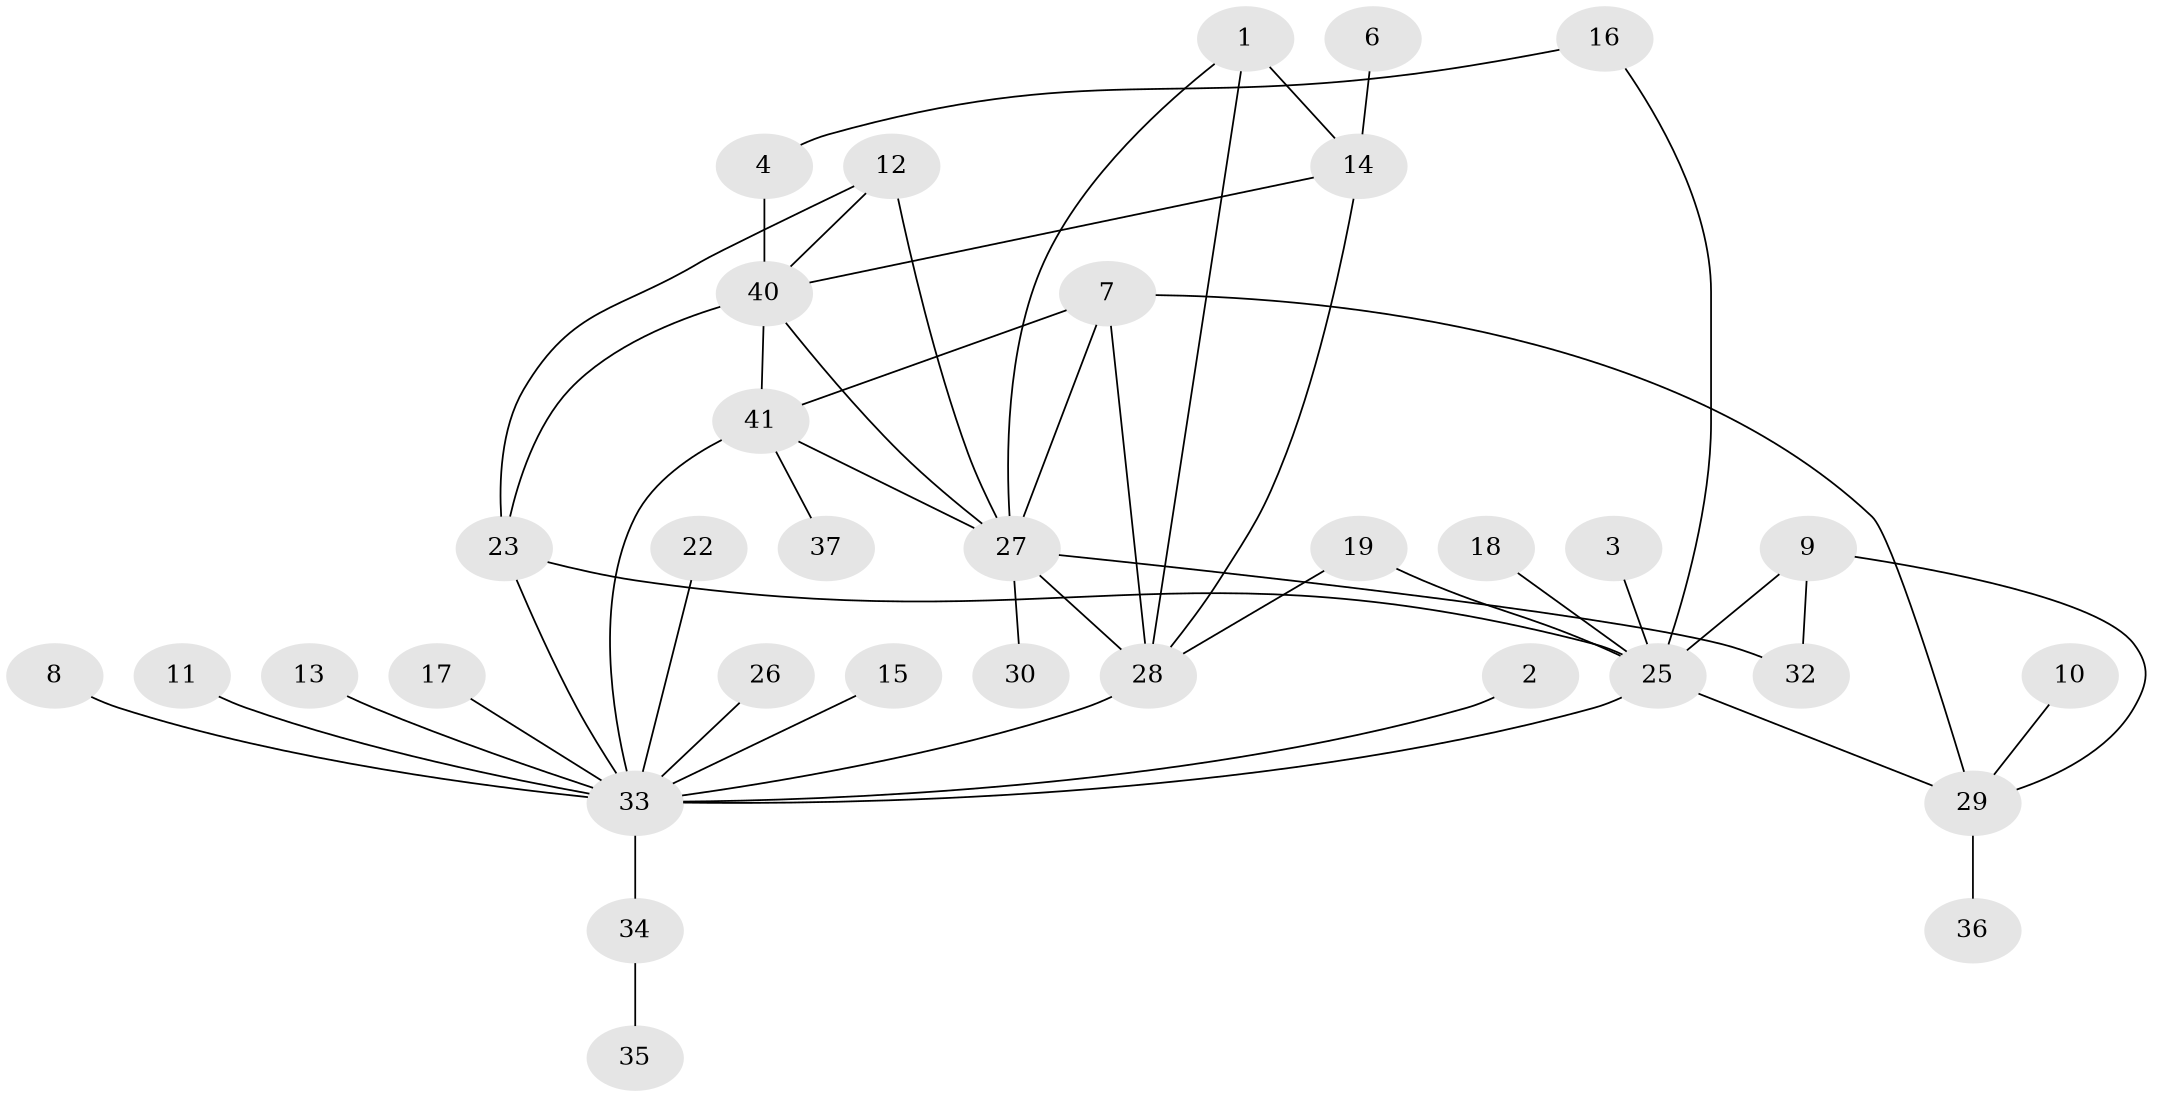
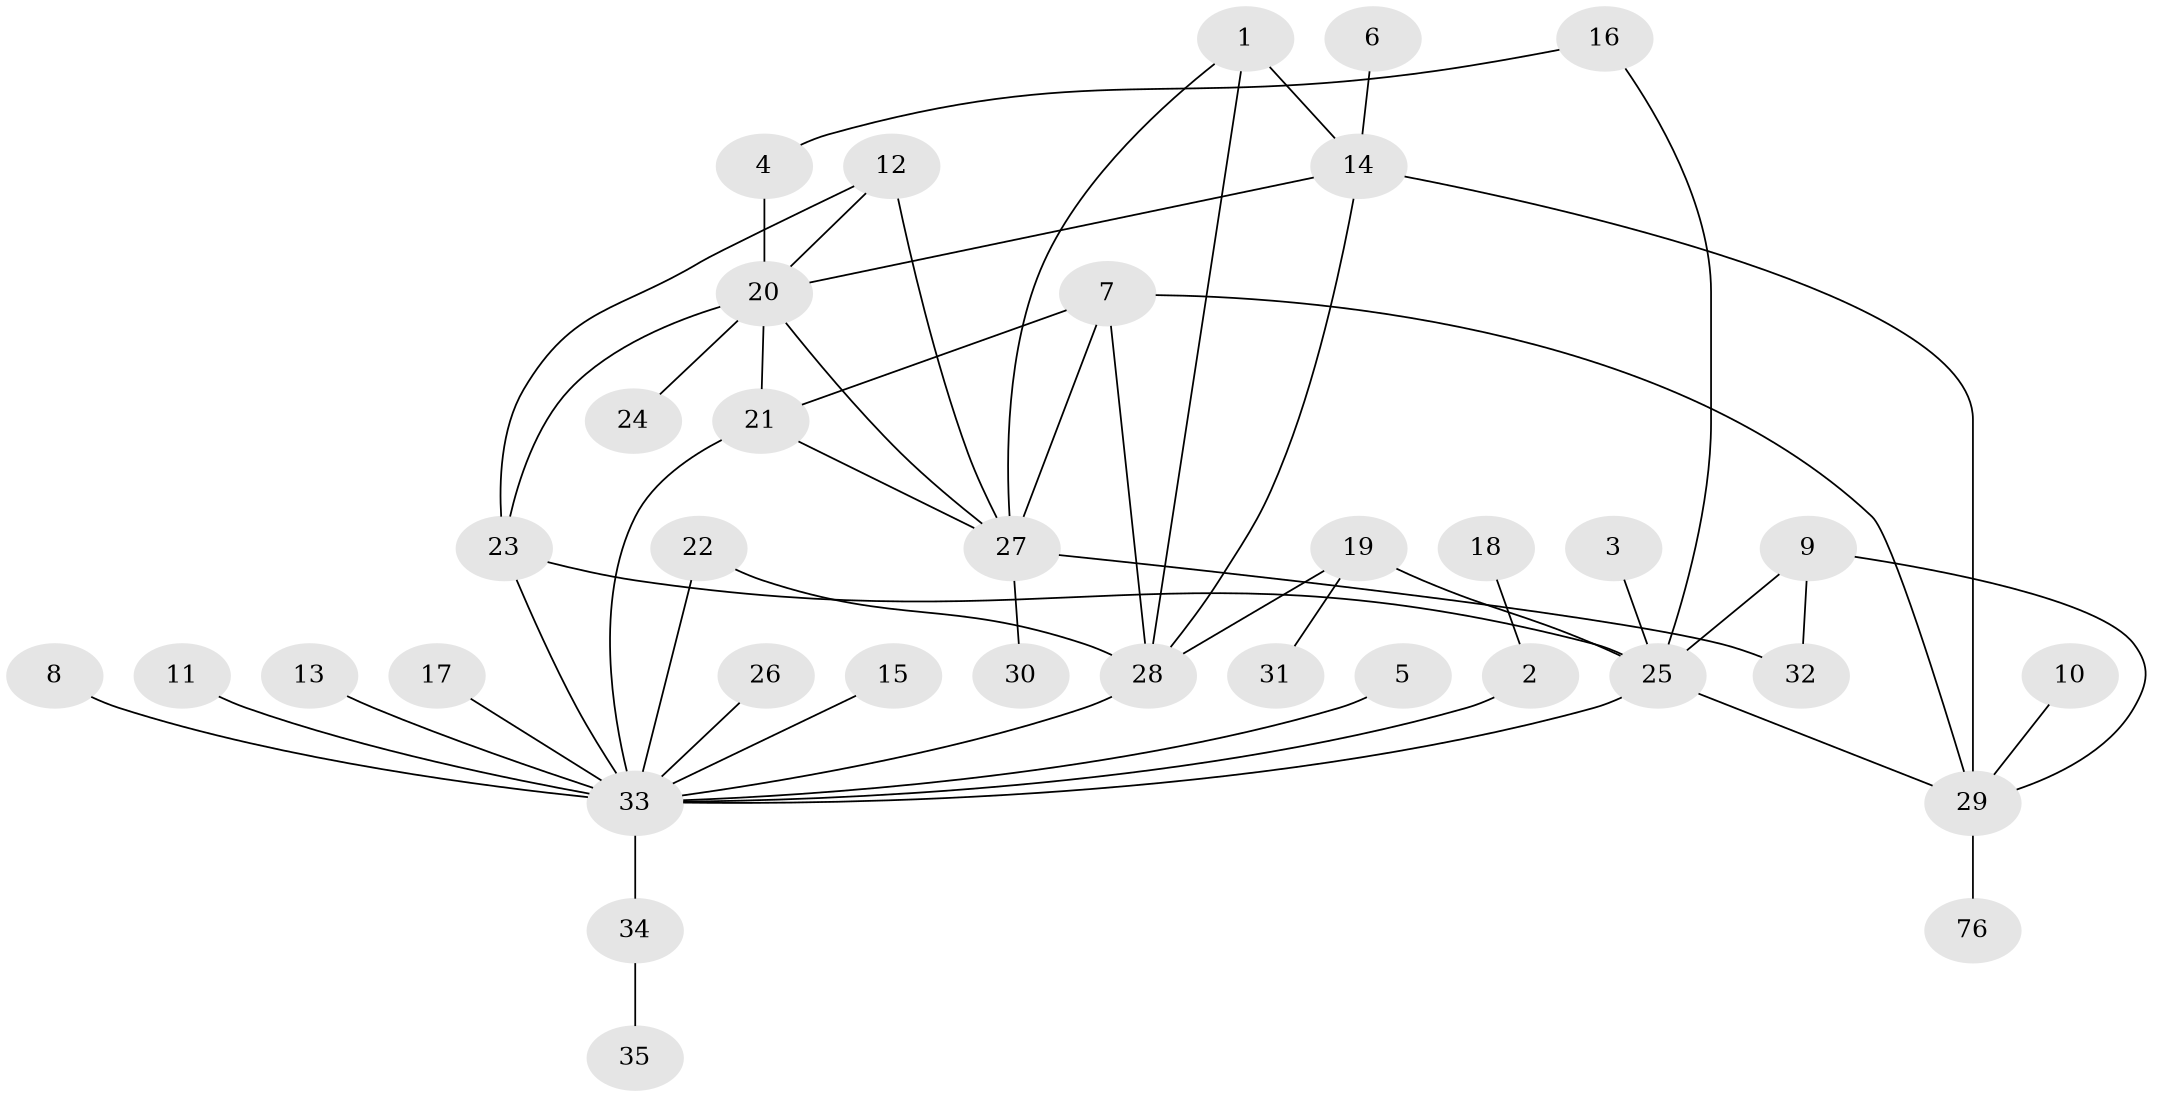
node "40": label "40" -> "20"
edge "14" -- "29": added
node "24": added
node "41": label "41" -> "21"
node "37": removed
edge "18" -- "25": now "18" -- "2"
edge "27" -- "28": now "22" -- "28"
node "31": added
node "5": added
node "36": label "36" -> "76"
